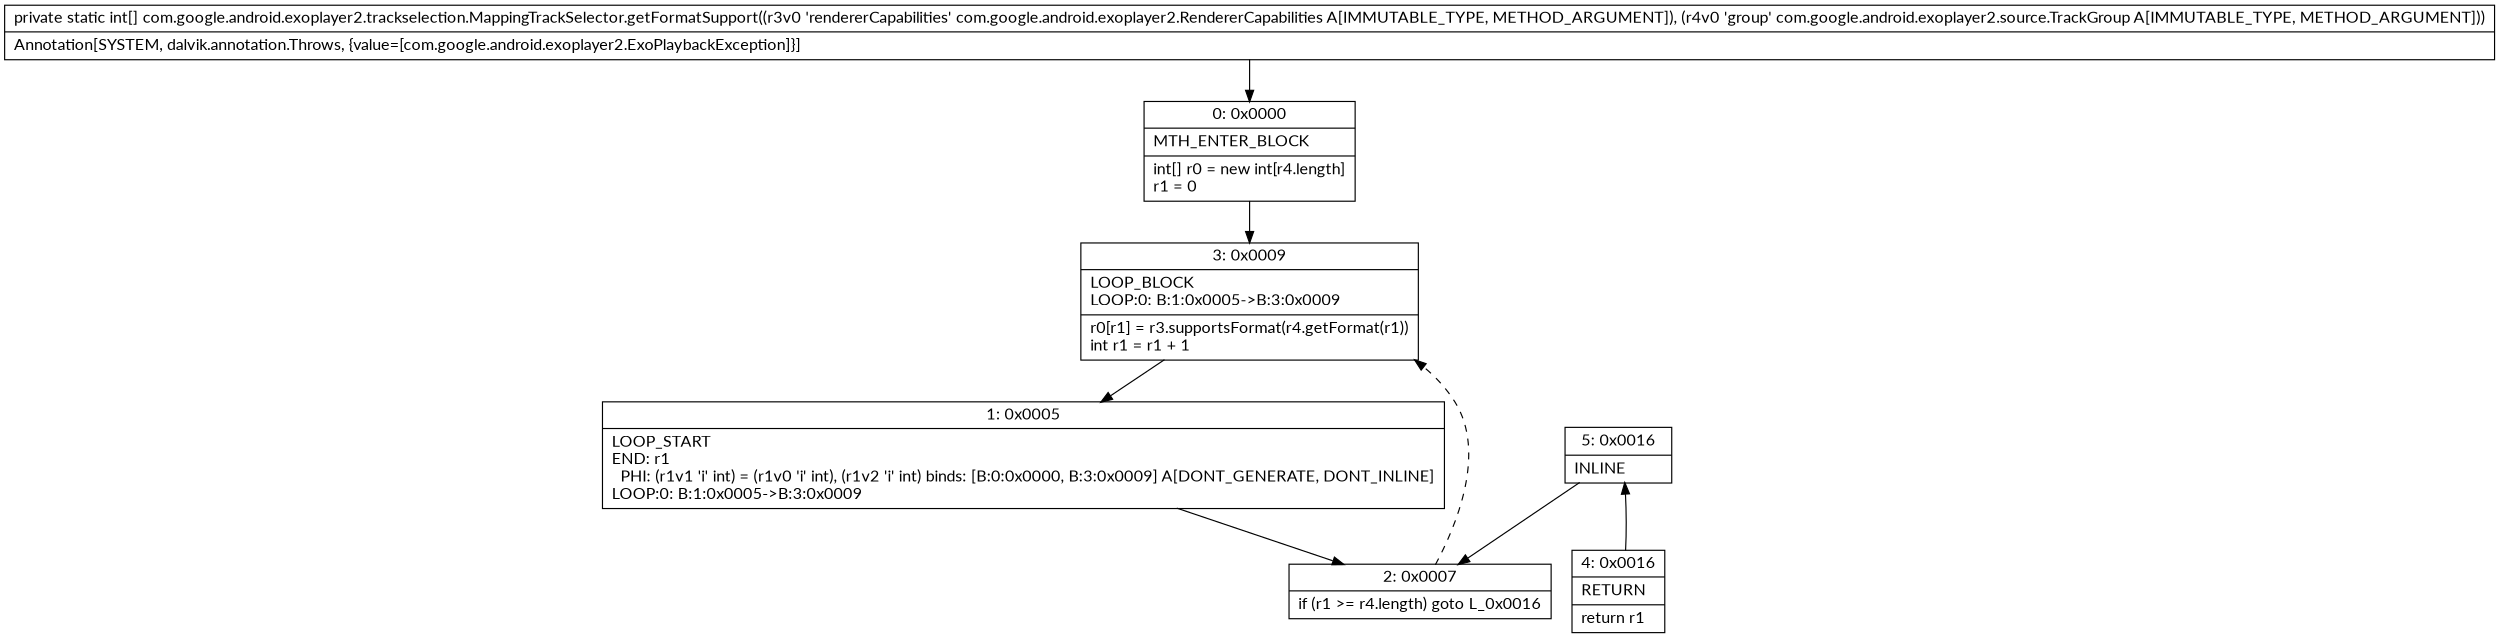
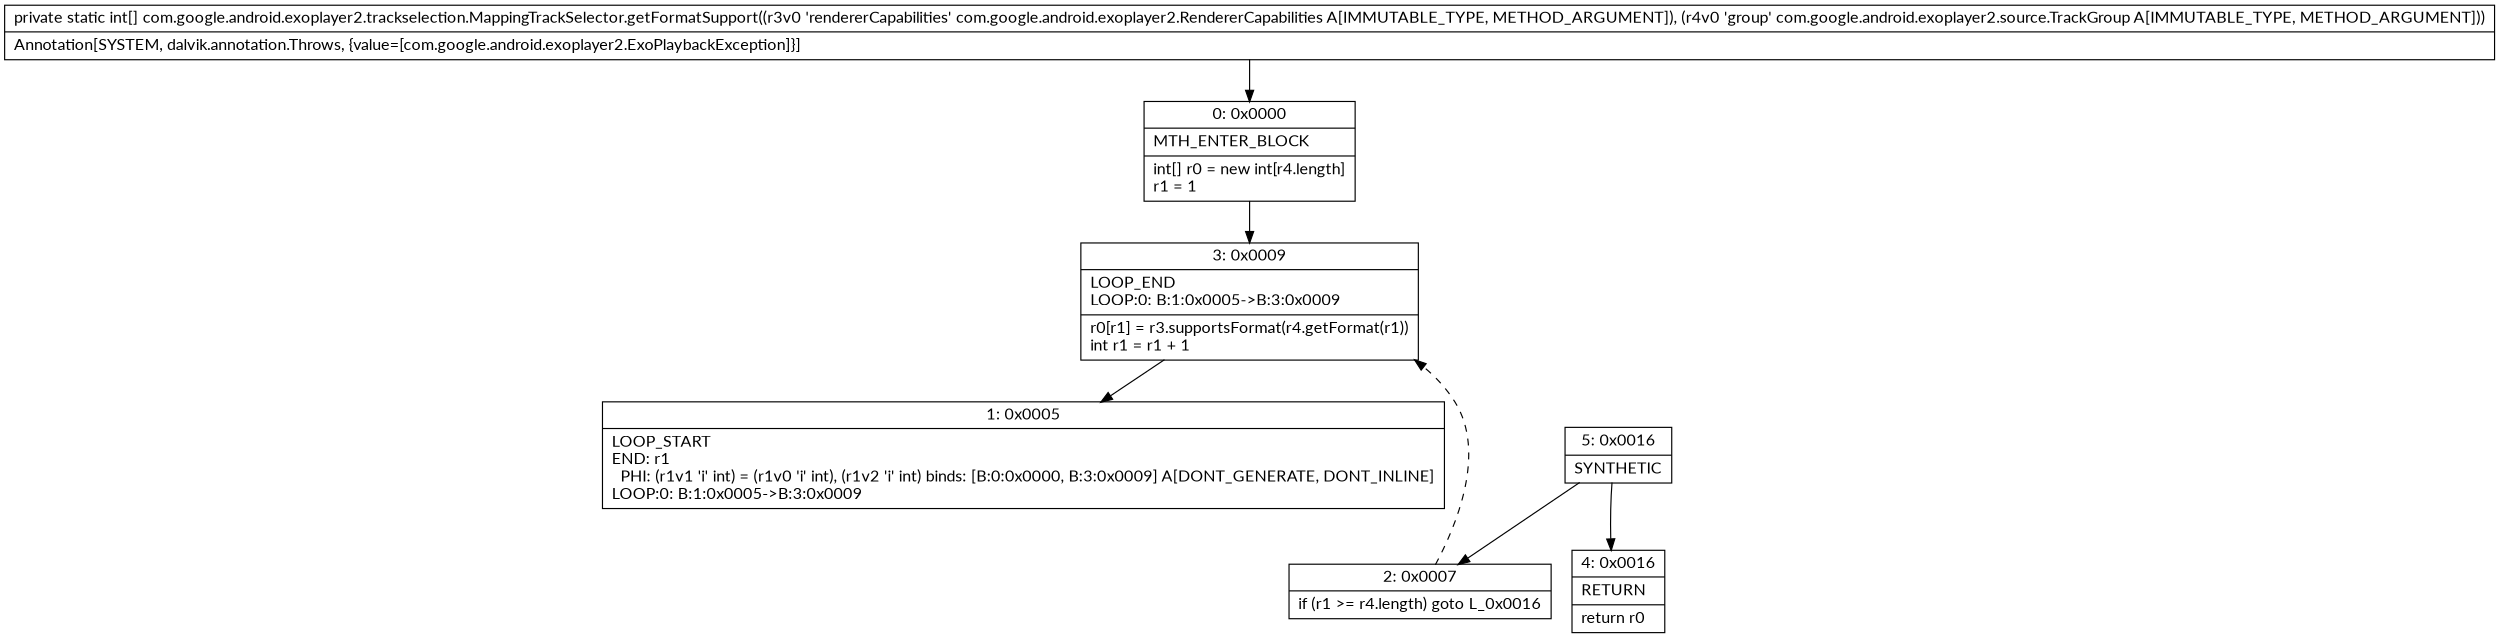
node "0: 0x0000": text "r1 = 0" -> "r1 = 1"
node "3: 0x0009": text "LOOP_BLOCK" -> "LOOP_END"
node "5: 0x0016": text "INLINE" -> "SYNTHETIC"
edge "4: 0x0016" -> "5: 0x0016": reversed
edge "1: 0x0005" -> "2: 0x0007": removed
node "4: 0x0016": text "return r1" -> "return r0"
